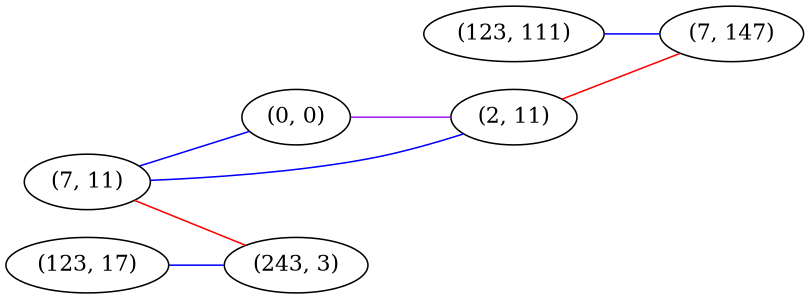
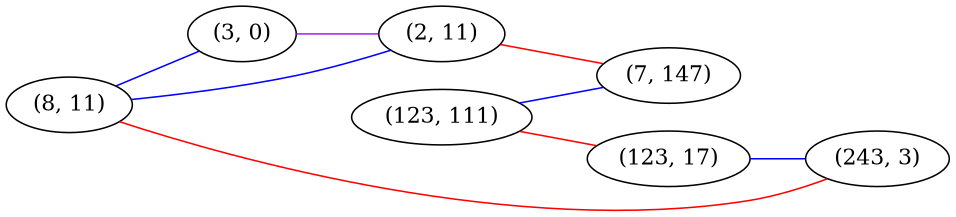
node "(0, 0)": label "(0, 0)" -> "(3, 0)"
edge "(123, 111)" -- "(123, 17)": added
node "(7, 11)": label "(7, 11)" -> "(8, 11)"
